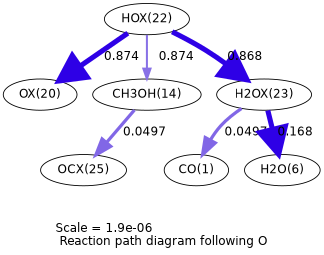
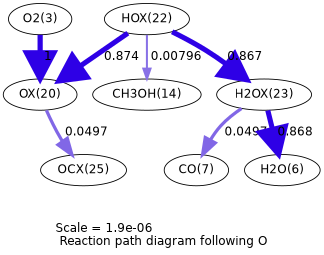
node "O2(3)": added
edge "HOX(22)" -> "CH3OH(14)": label " 0.874" -> " 0.00796"
edge "HOX(22)" -> "H2OX(23)": label " 0.868" -> " 0.867"
edge "CH3OH(14)" -> "OCX(25)": now "OX(20)" -> "OCX(25)"
edge "H2OX(23)" -> "H2O(6)": label " 0.168" -> " 0.868"
node "CO(1)": label "CO(1)" -> "CO(7)"
